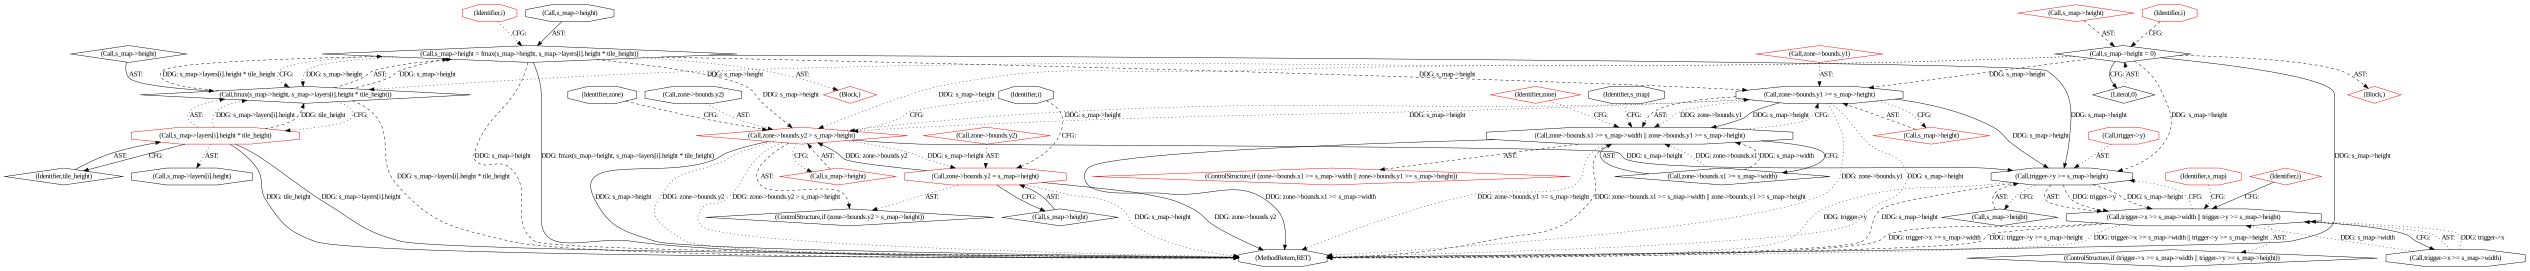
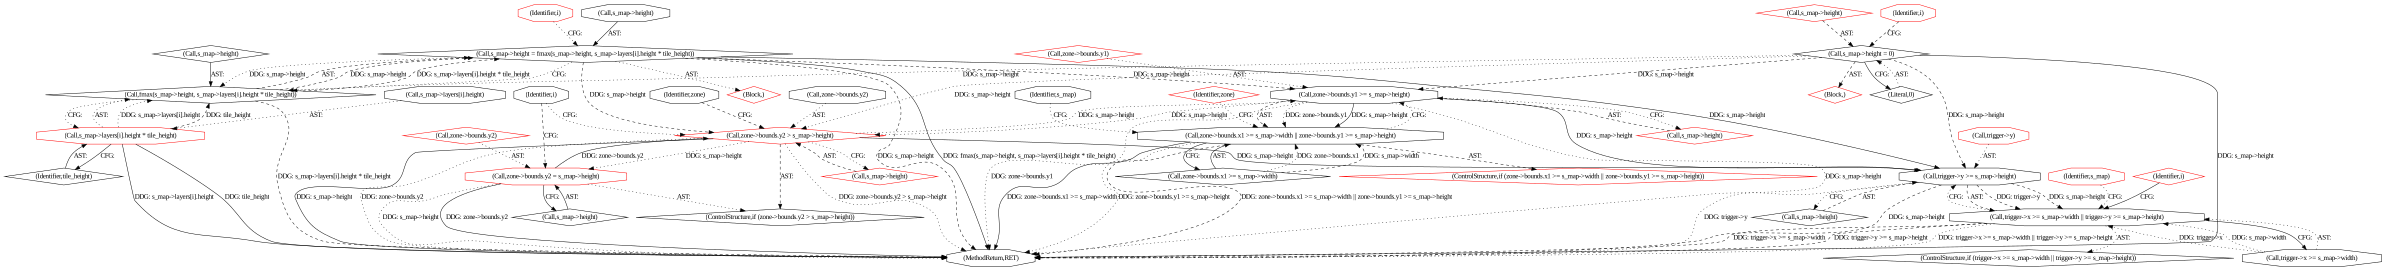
edge "(Call,s_map->layers[i].height * tile_height)" -> "(Call,s_map->layers[i].height)": reversed
